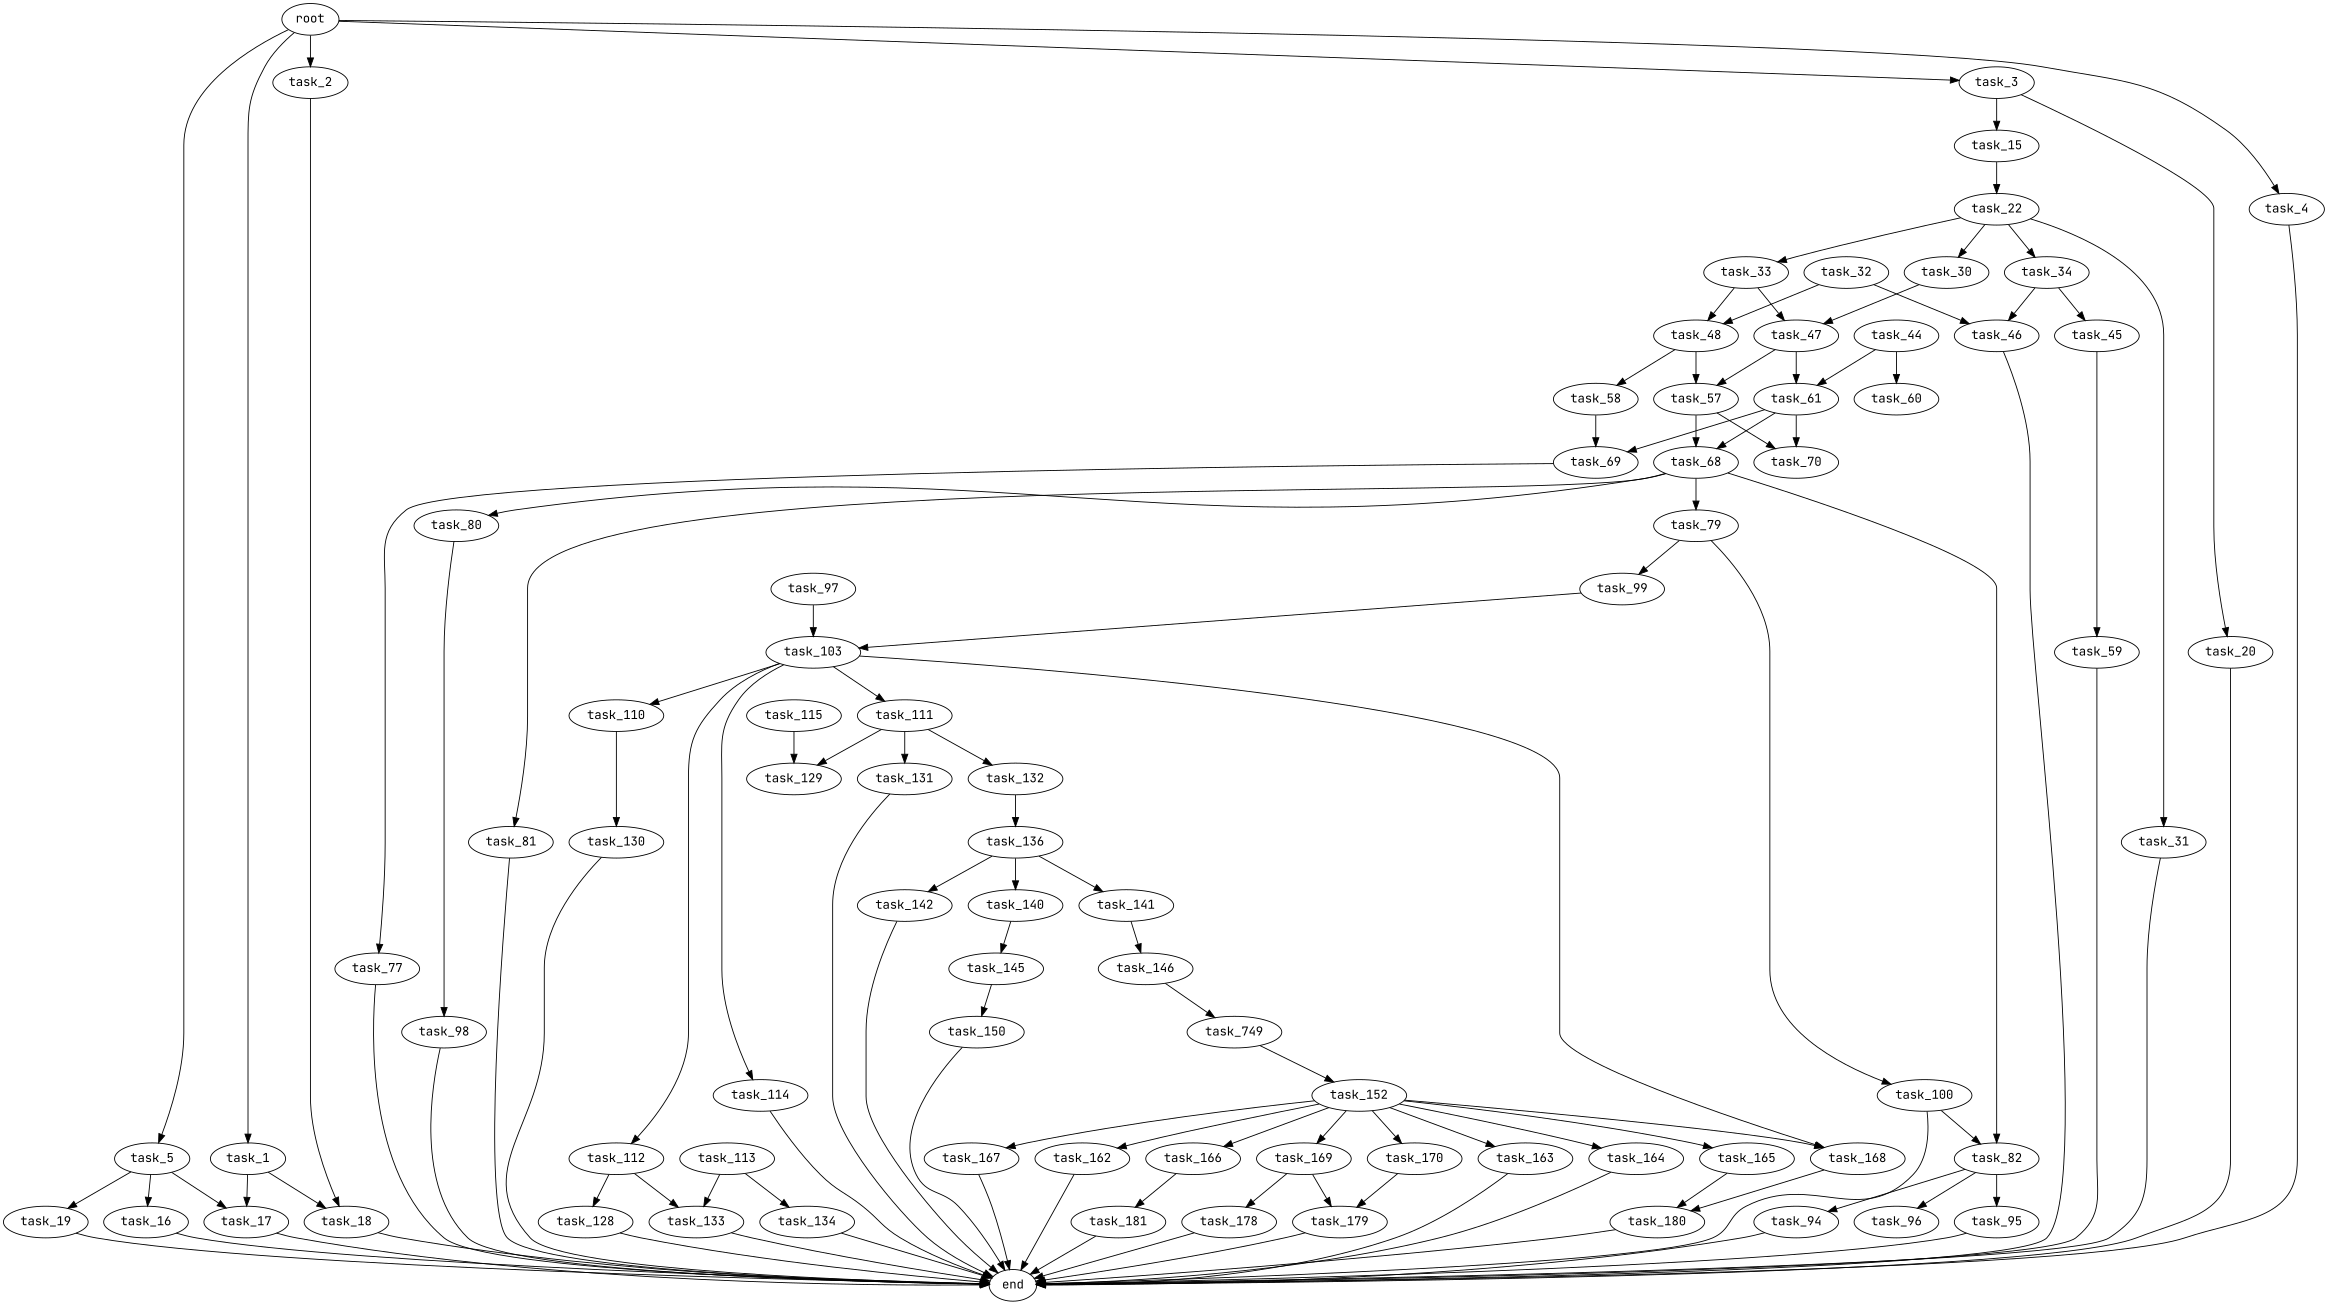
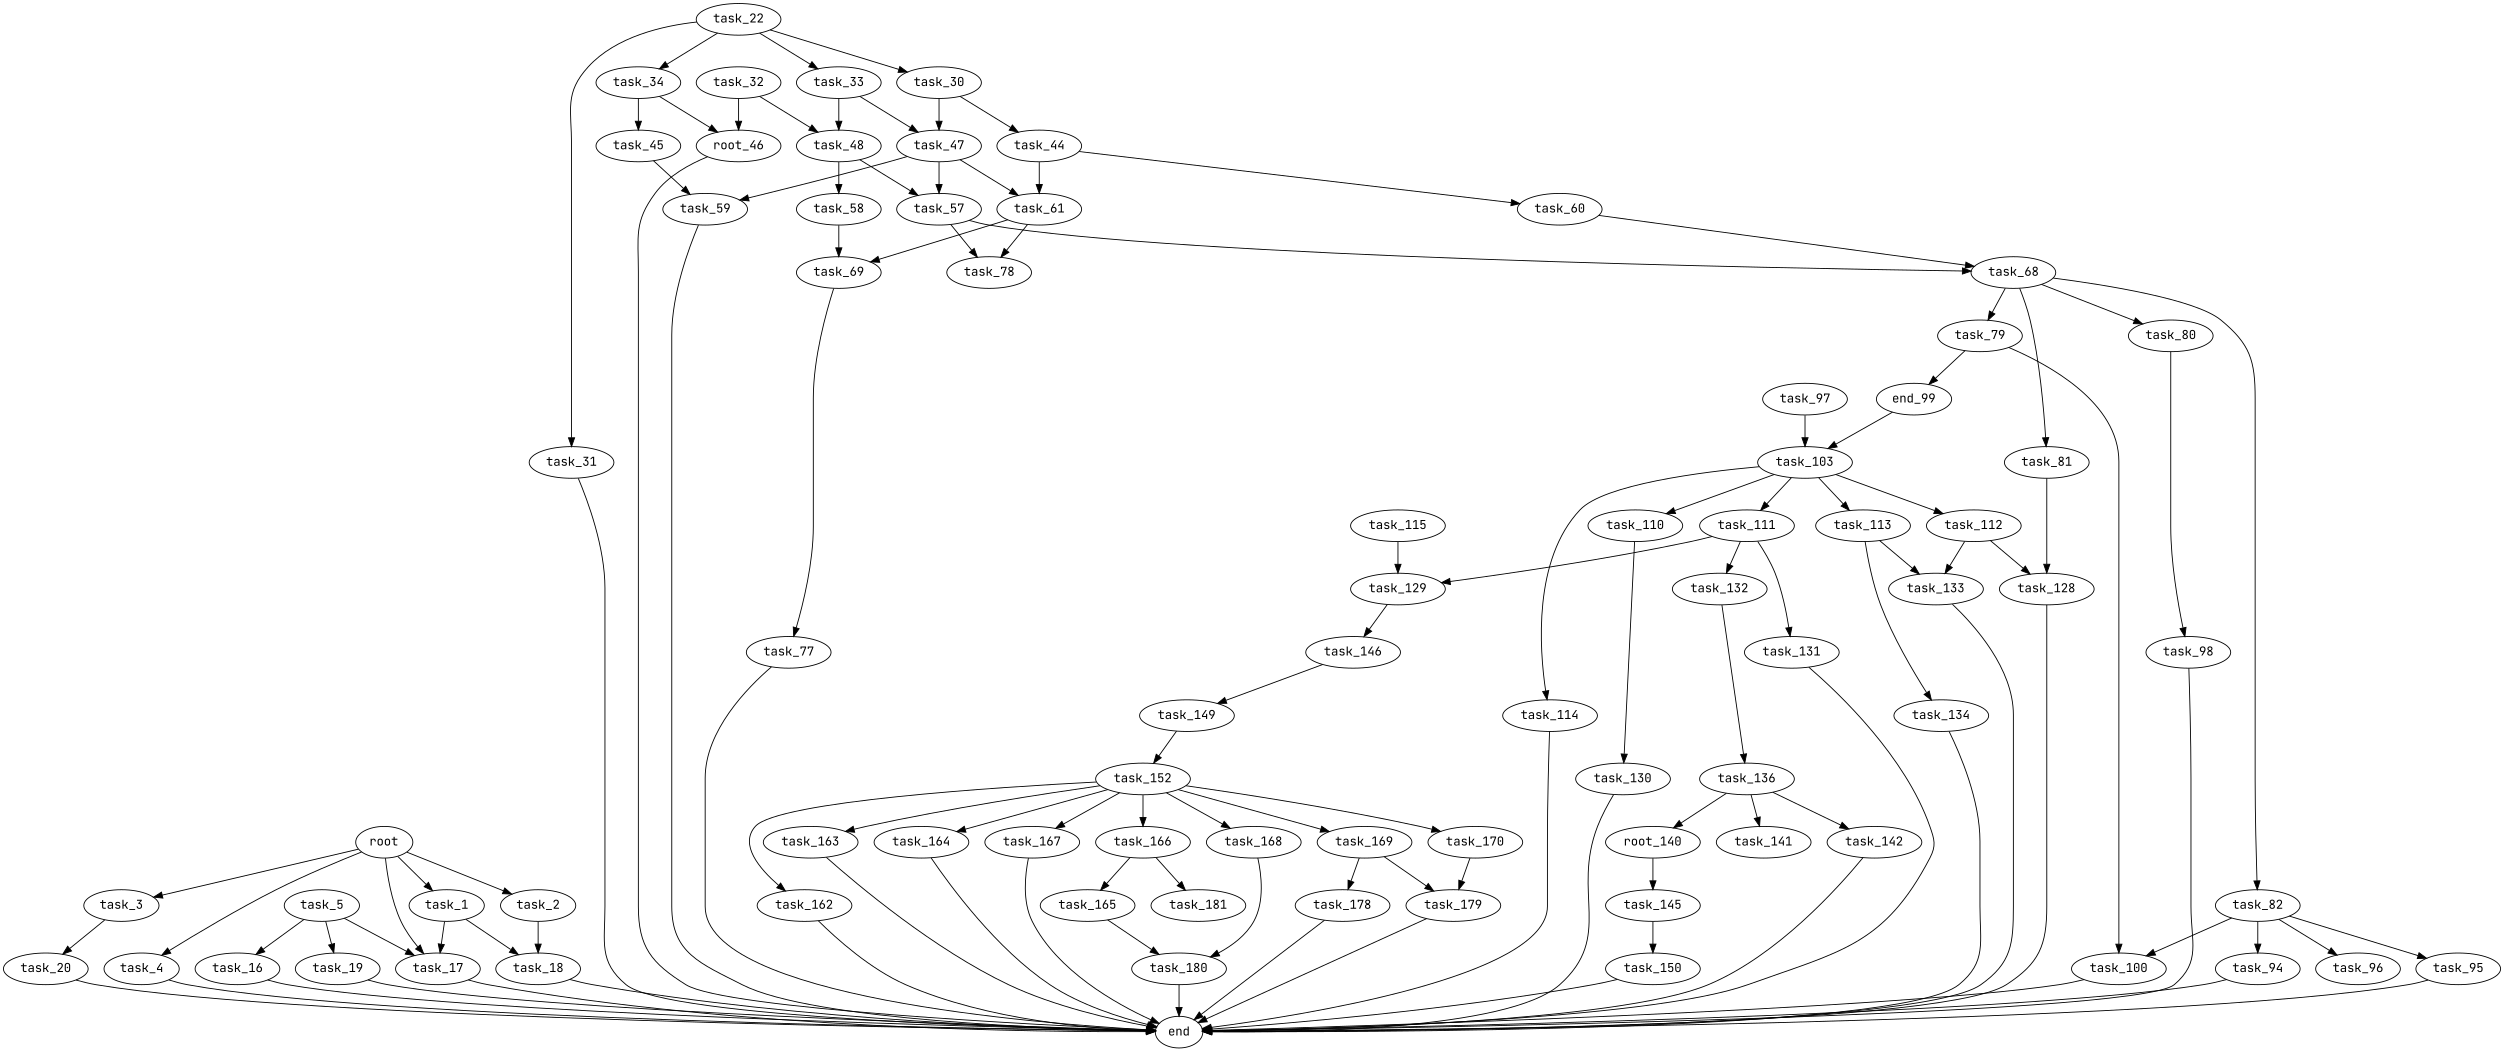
edge "task_30" -> "task_44": added
node "task_15": removed
edge "task_47" -> "task_59": added
node "task_46": label "task_46" -> "root_46"
edge "task_61" -> "task_68": now "task_60" -> "task_68"
node "task_70": label "task_70" -> "task_78"
edge "root" -> "task_5": now "root" -> "task_17"
node "task_99": label "task_99" -> "end_99"
edge "task_103" -> "task_168": now "task_103" -> "task_113"
node "task_140": label "task_140" -> "root_140"
edge "task_141" -> "task_146": now "task_129" -> "task_146"
node "task_749": label "task_749" -> "task_149"
edge "task_152" -> "task_165": now "task_166" -> "task_165"
edge "task_100" -> "task_82": reversed
edge "task_81" -> "end": now "task_81" -> "task_128"
edge "task_181" -> "end": removed
